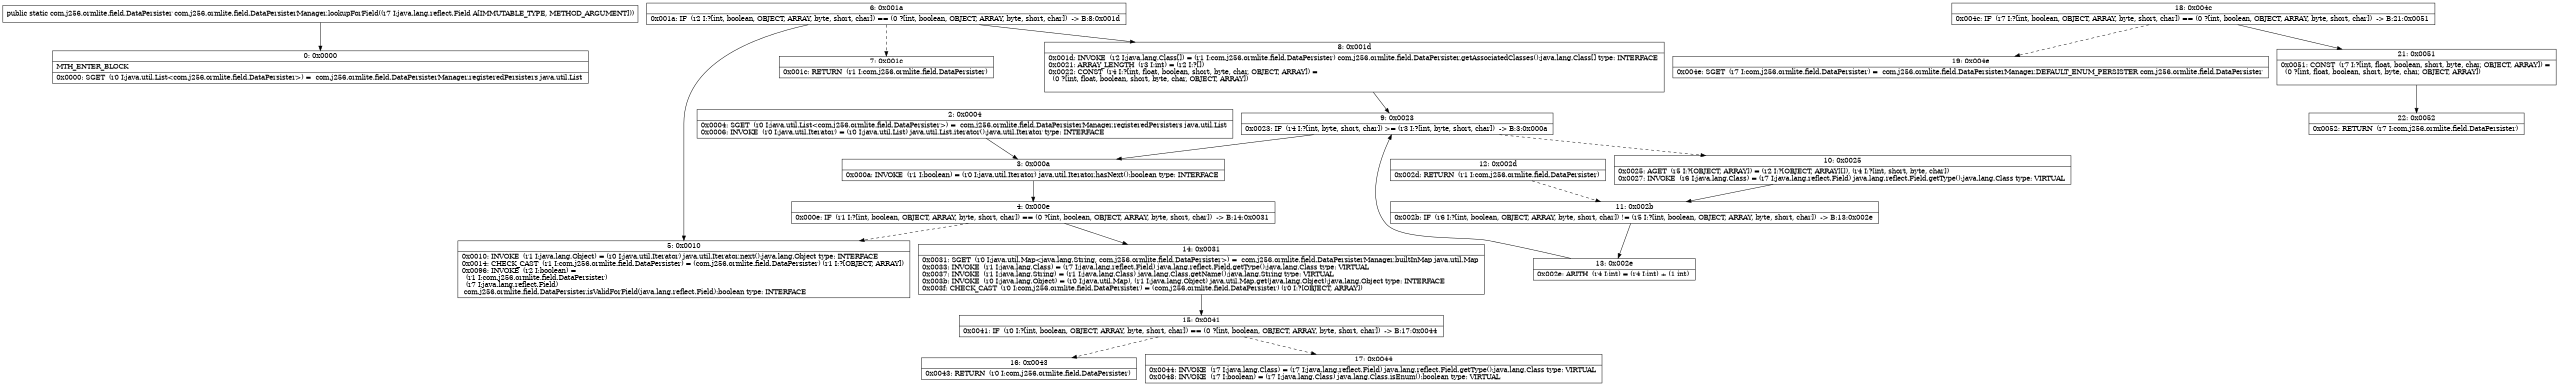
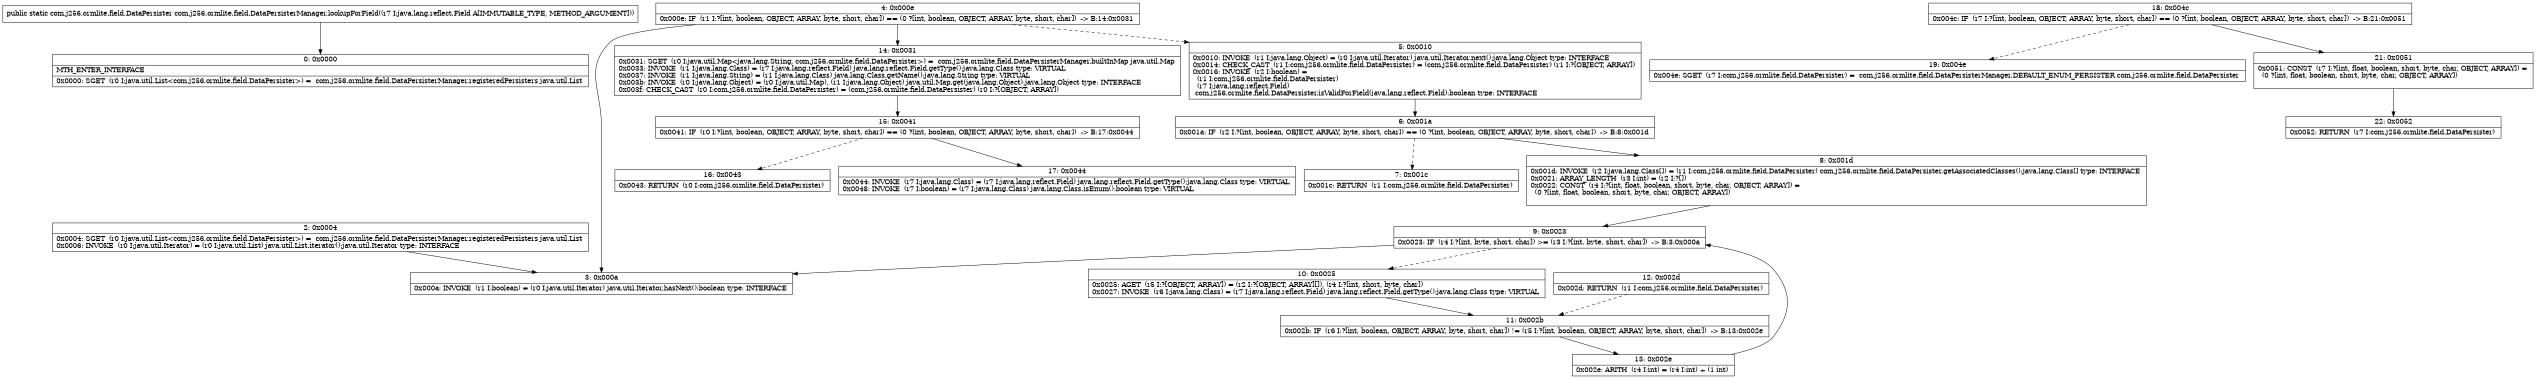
node "0: 0x0000": text "MTH_ENTER_BLOCK" -> "MTH_ENTER_INTERFACE"
edge "6: 0x001a" -> "5: 0x0010": reversed
edge "3: 0x000a" -> "4: 0x000e": reversed
node "5: 0x0010": text "0x0096: INVOKE  (r2 I:boolean) =" -> "0x0016: INVOKE  (r2 I:boolean) ="
edge "15: 0x0041" -> "17: 0x0044": style dashed -> solid
